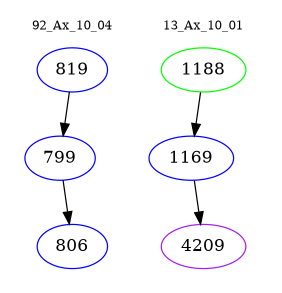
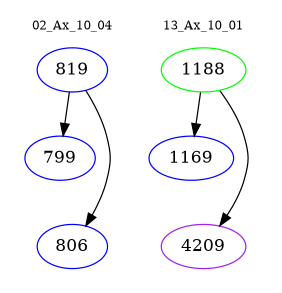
cluster "92_Ax_10_04": label "92_Ax_10_04" -> "02_Ax_10_04"
edge "799" -> "806": now "819" -> "806"
edge "1169" -> "4209": now "1188" -> "4209"
